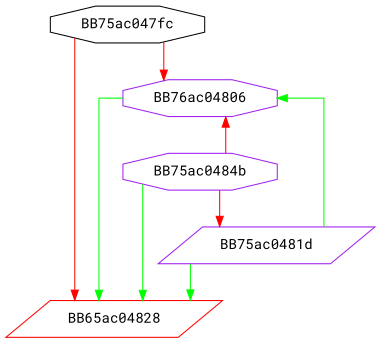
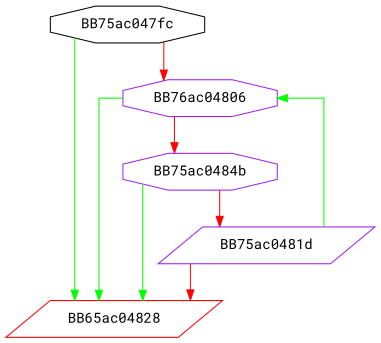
edge "BB75ac0484b" -> "BB76ac04806": reversed
edge "BB75ac047fc" -> "BB65ac04828": color red -> green
edge "BB75ac0481d" -> "BB65ac04828": color green -> red
